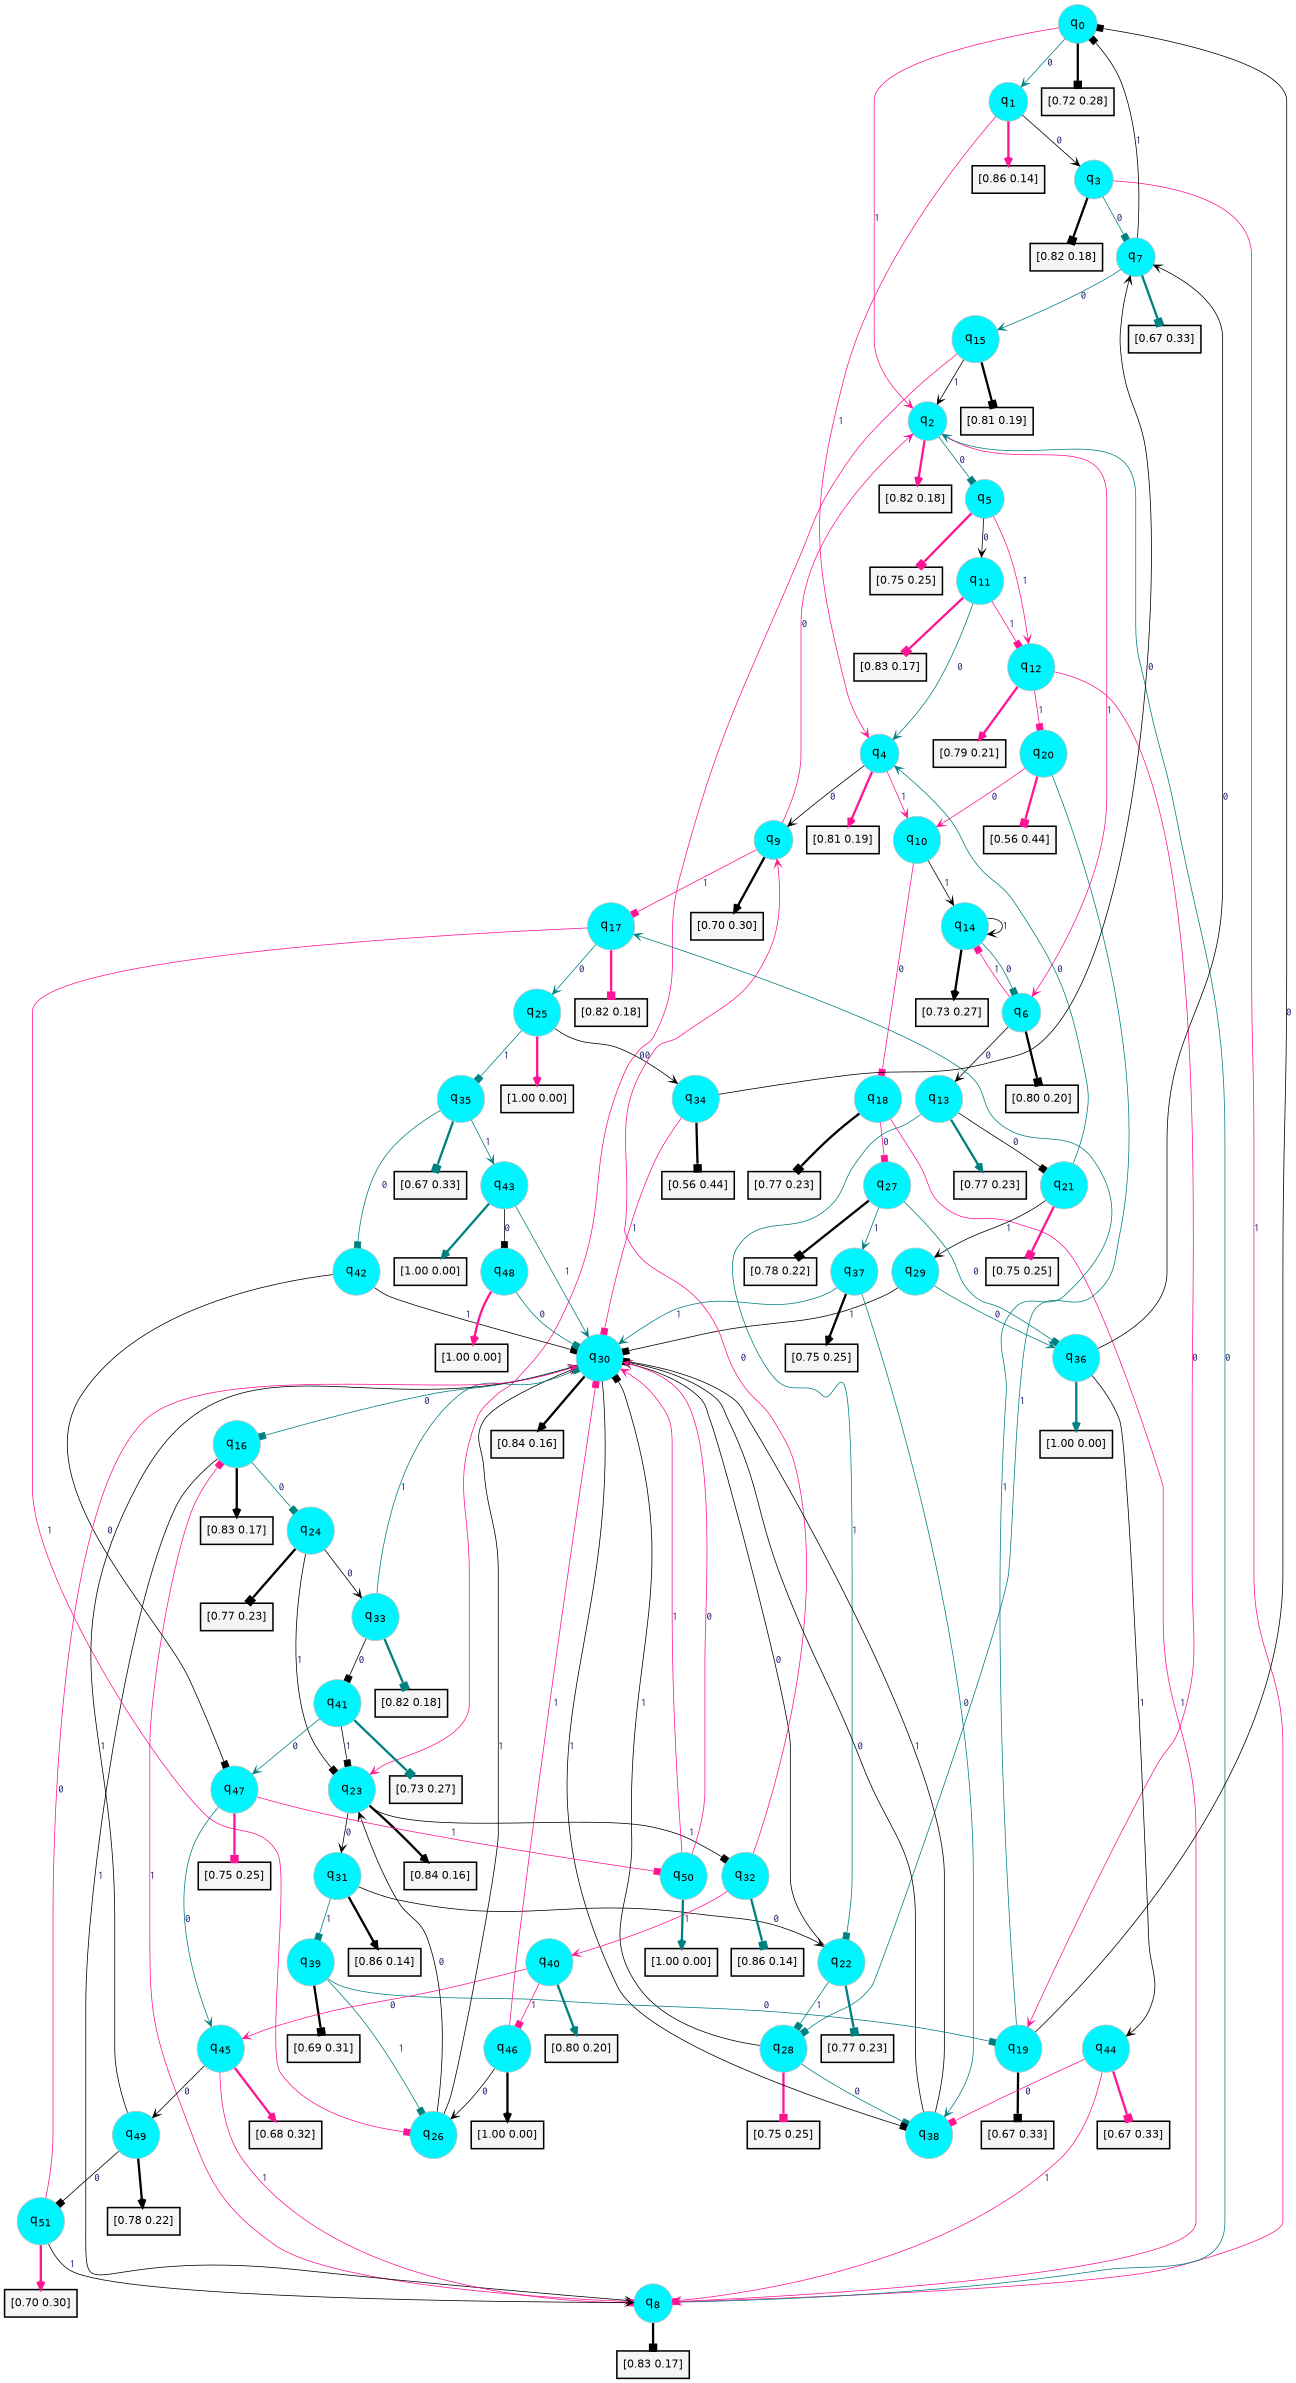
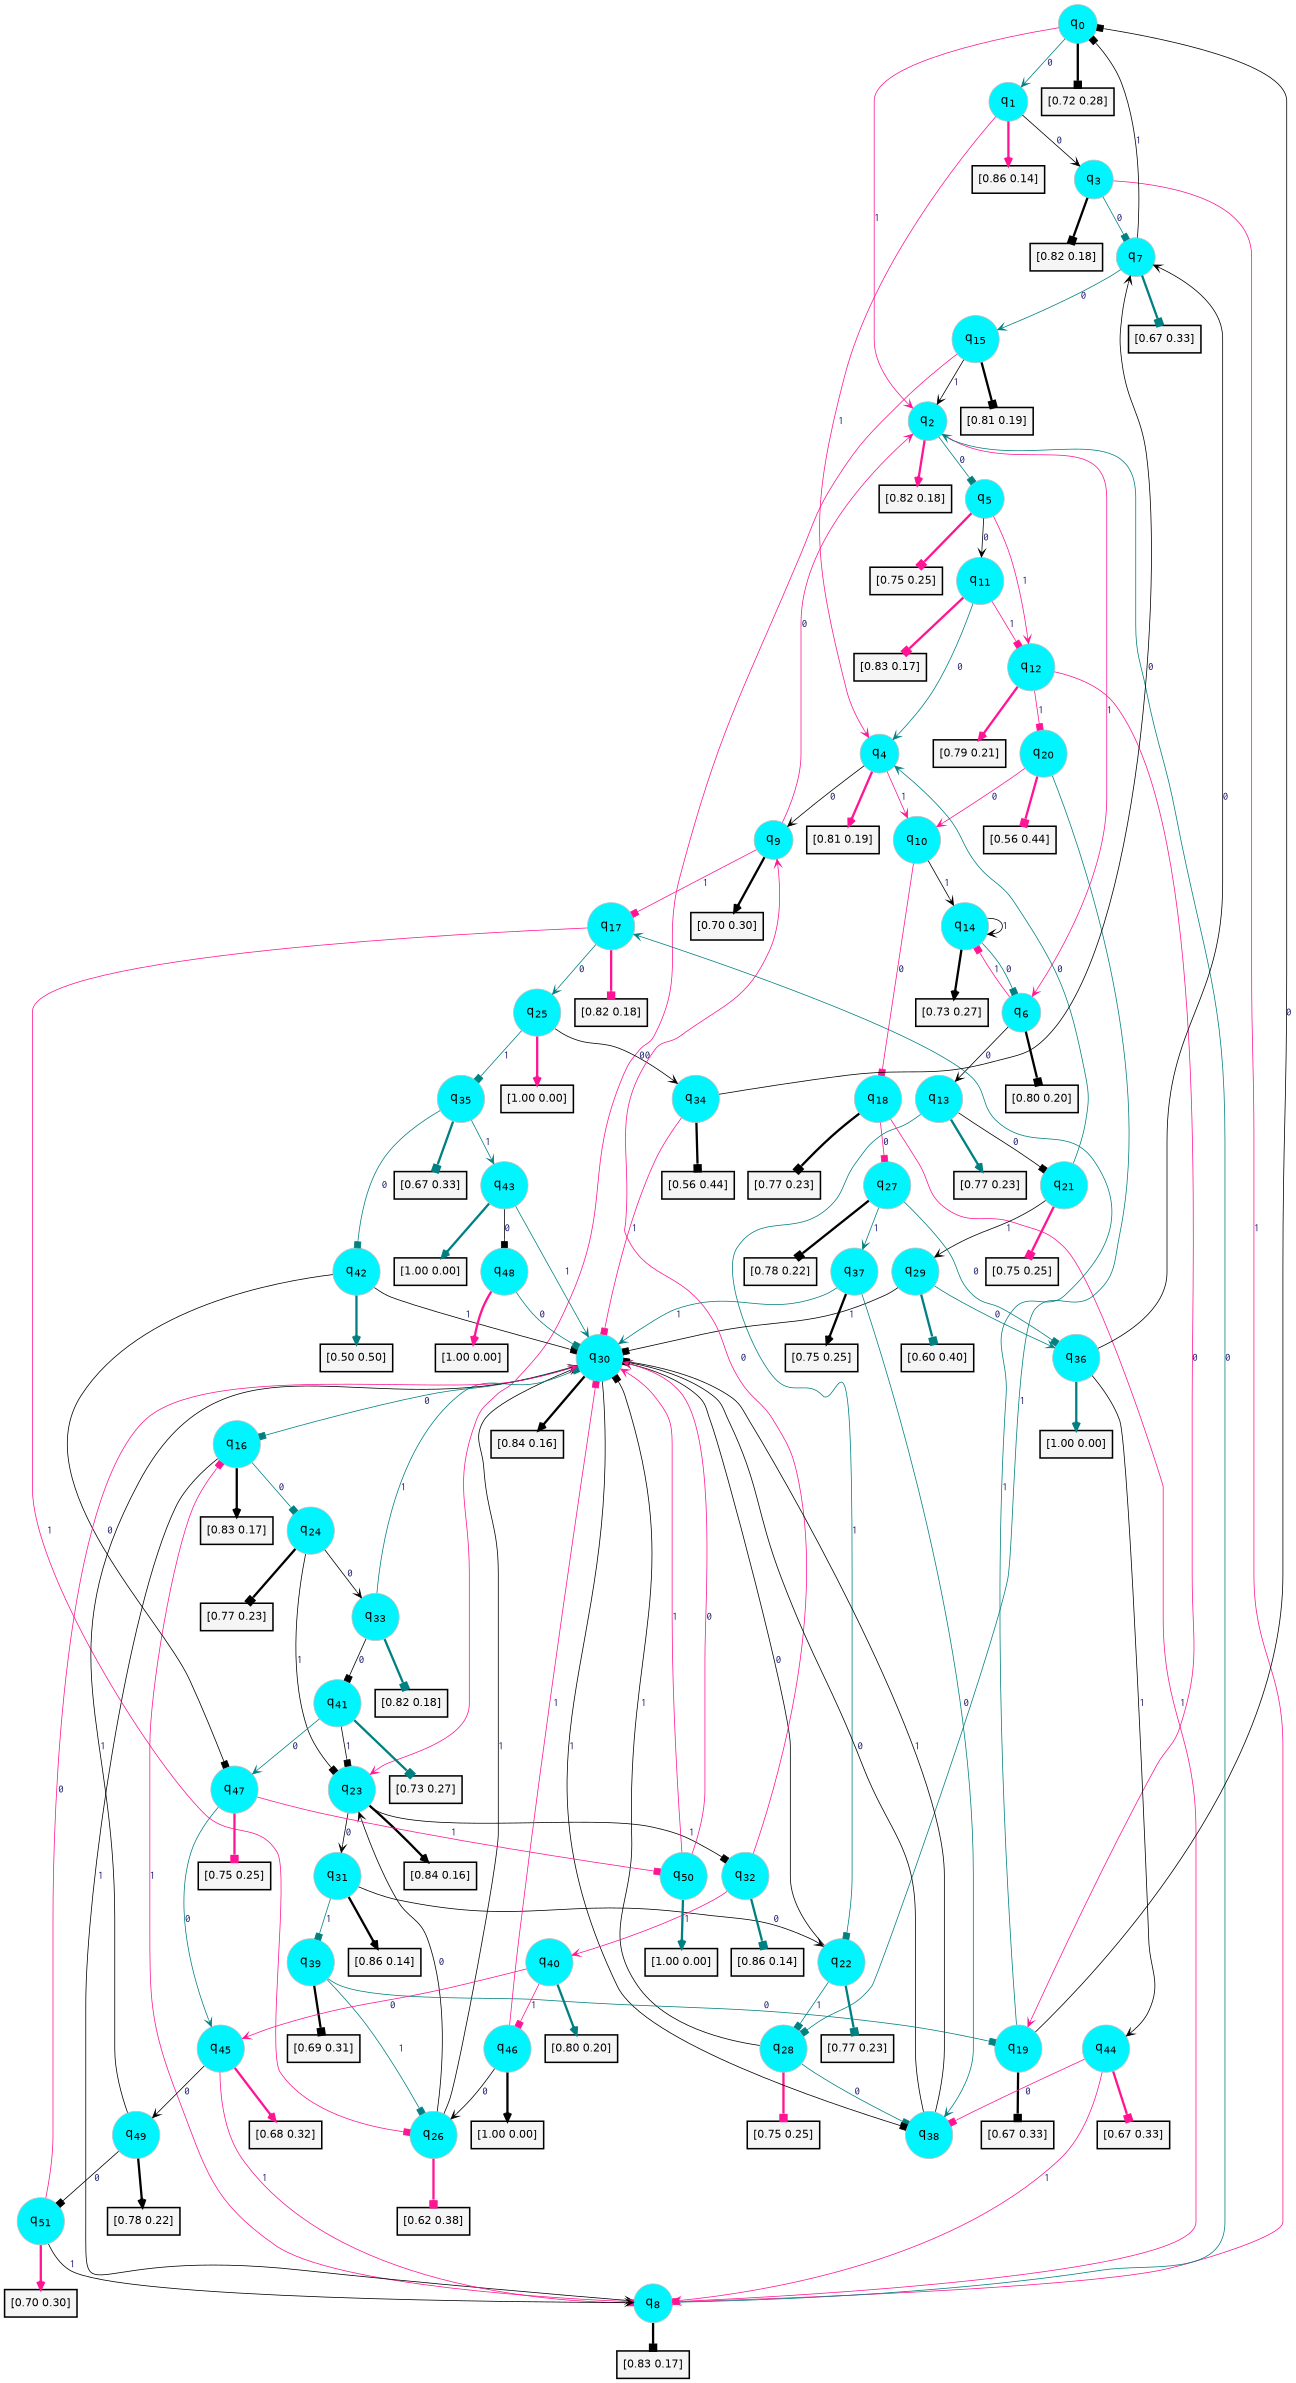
node "[0.50 0.50]": added
node "[0.60 0.40]": added
node "[0.62 0.38]": added
